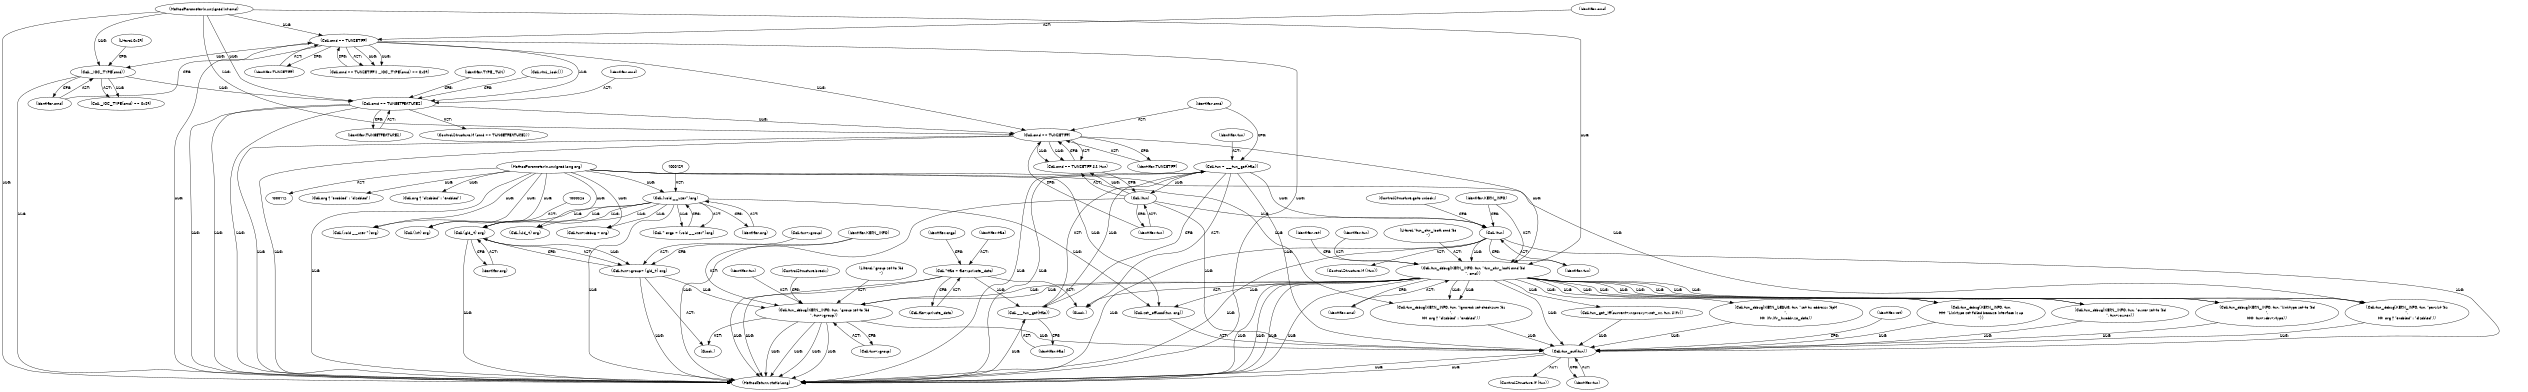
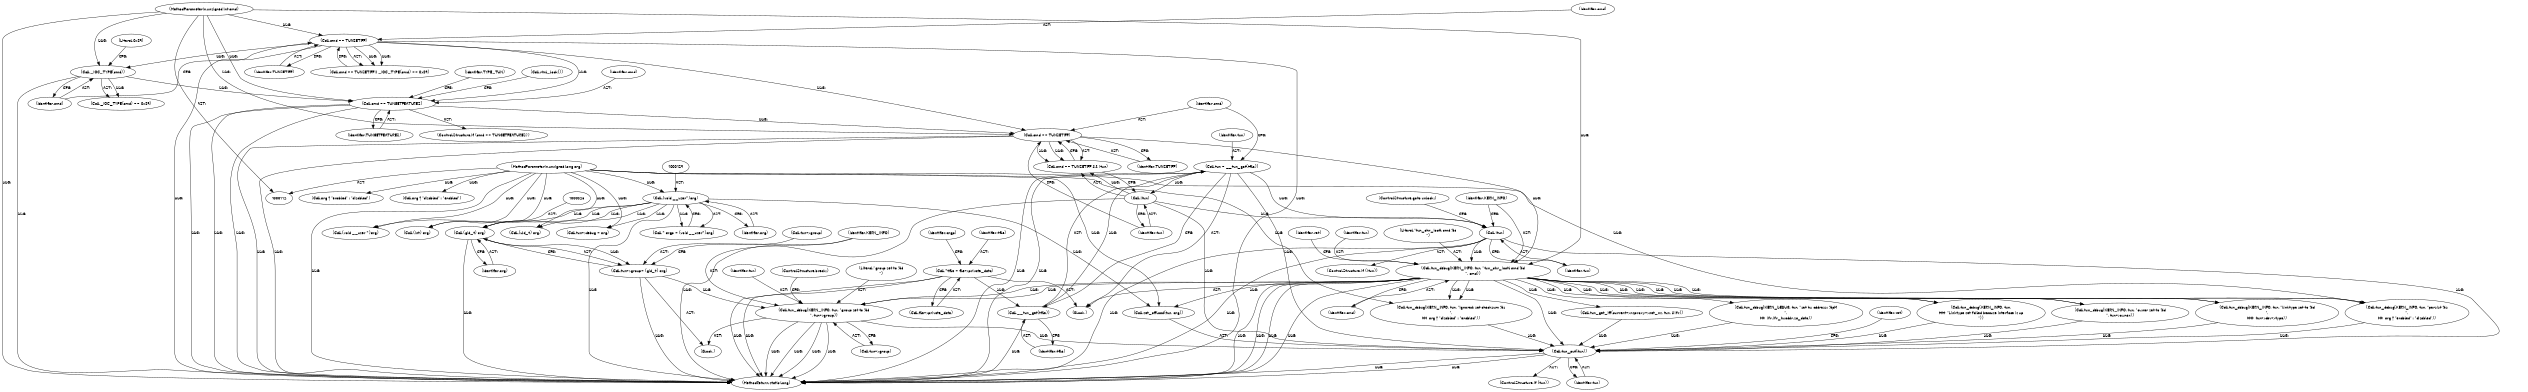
edge "(MethodParameterIn,unsigned int cmd)" -> "1000112": added, label "AST:"
